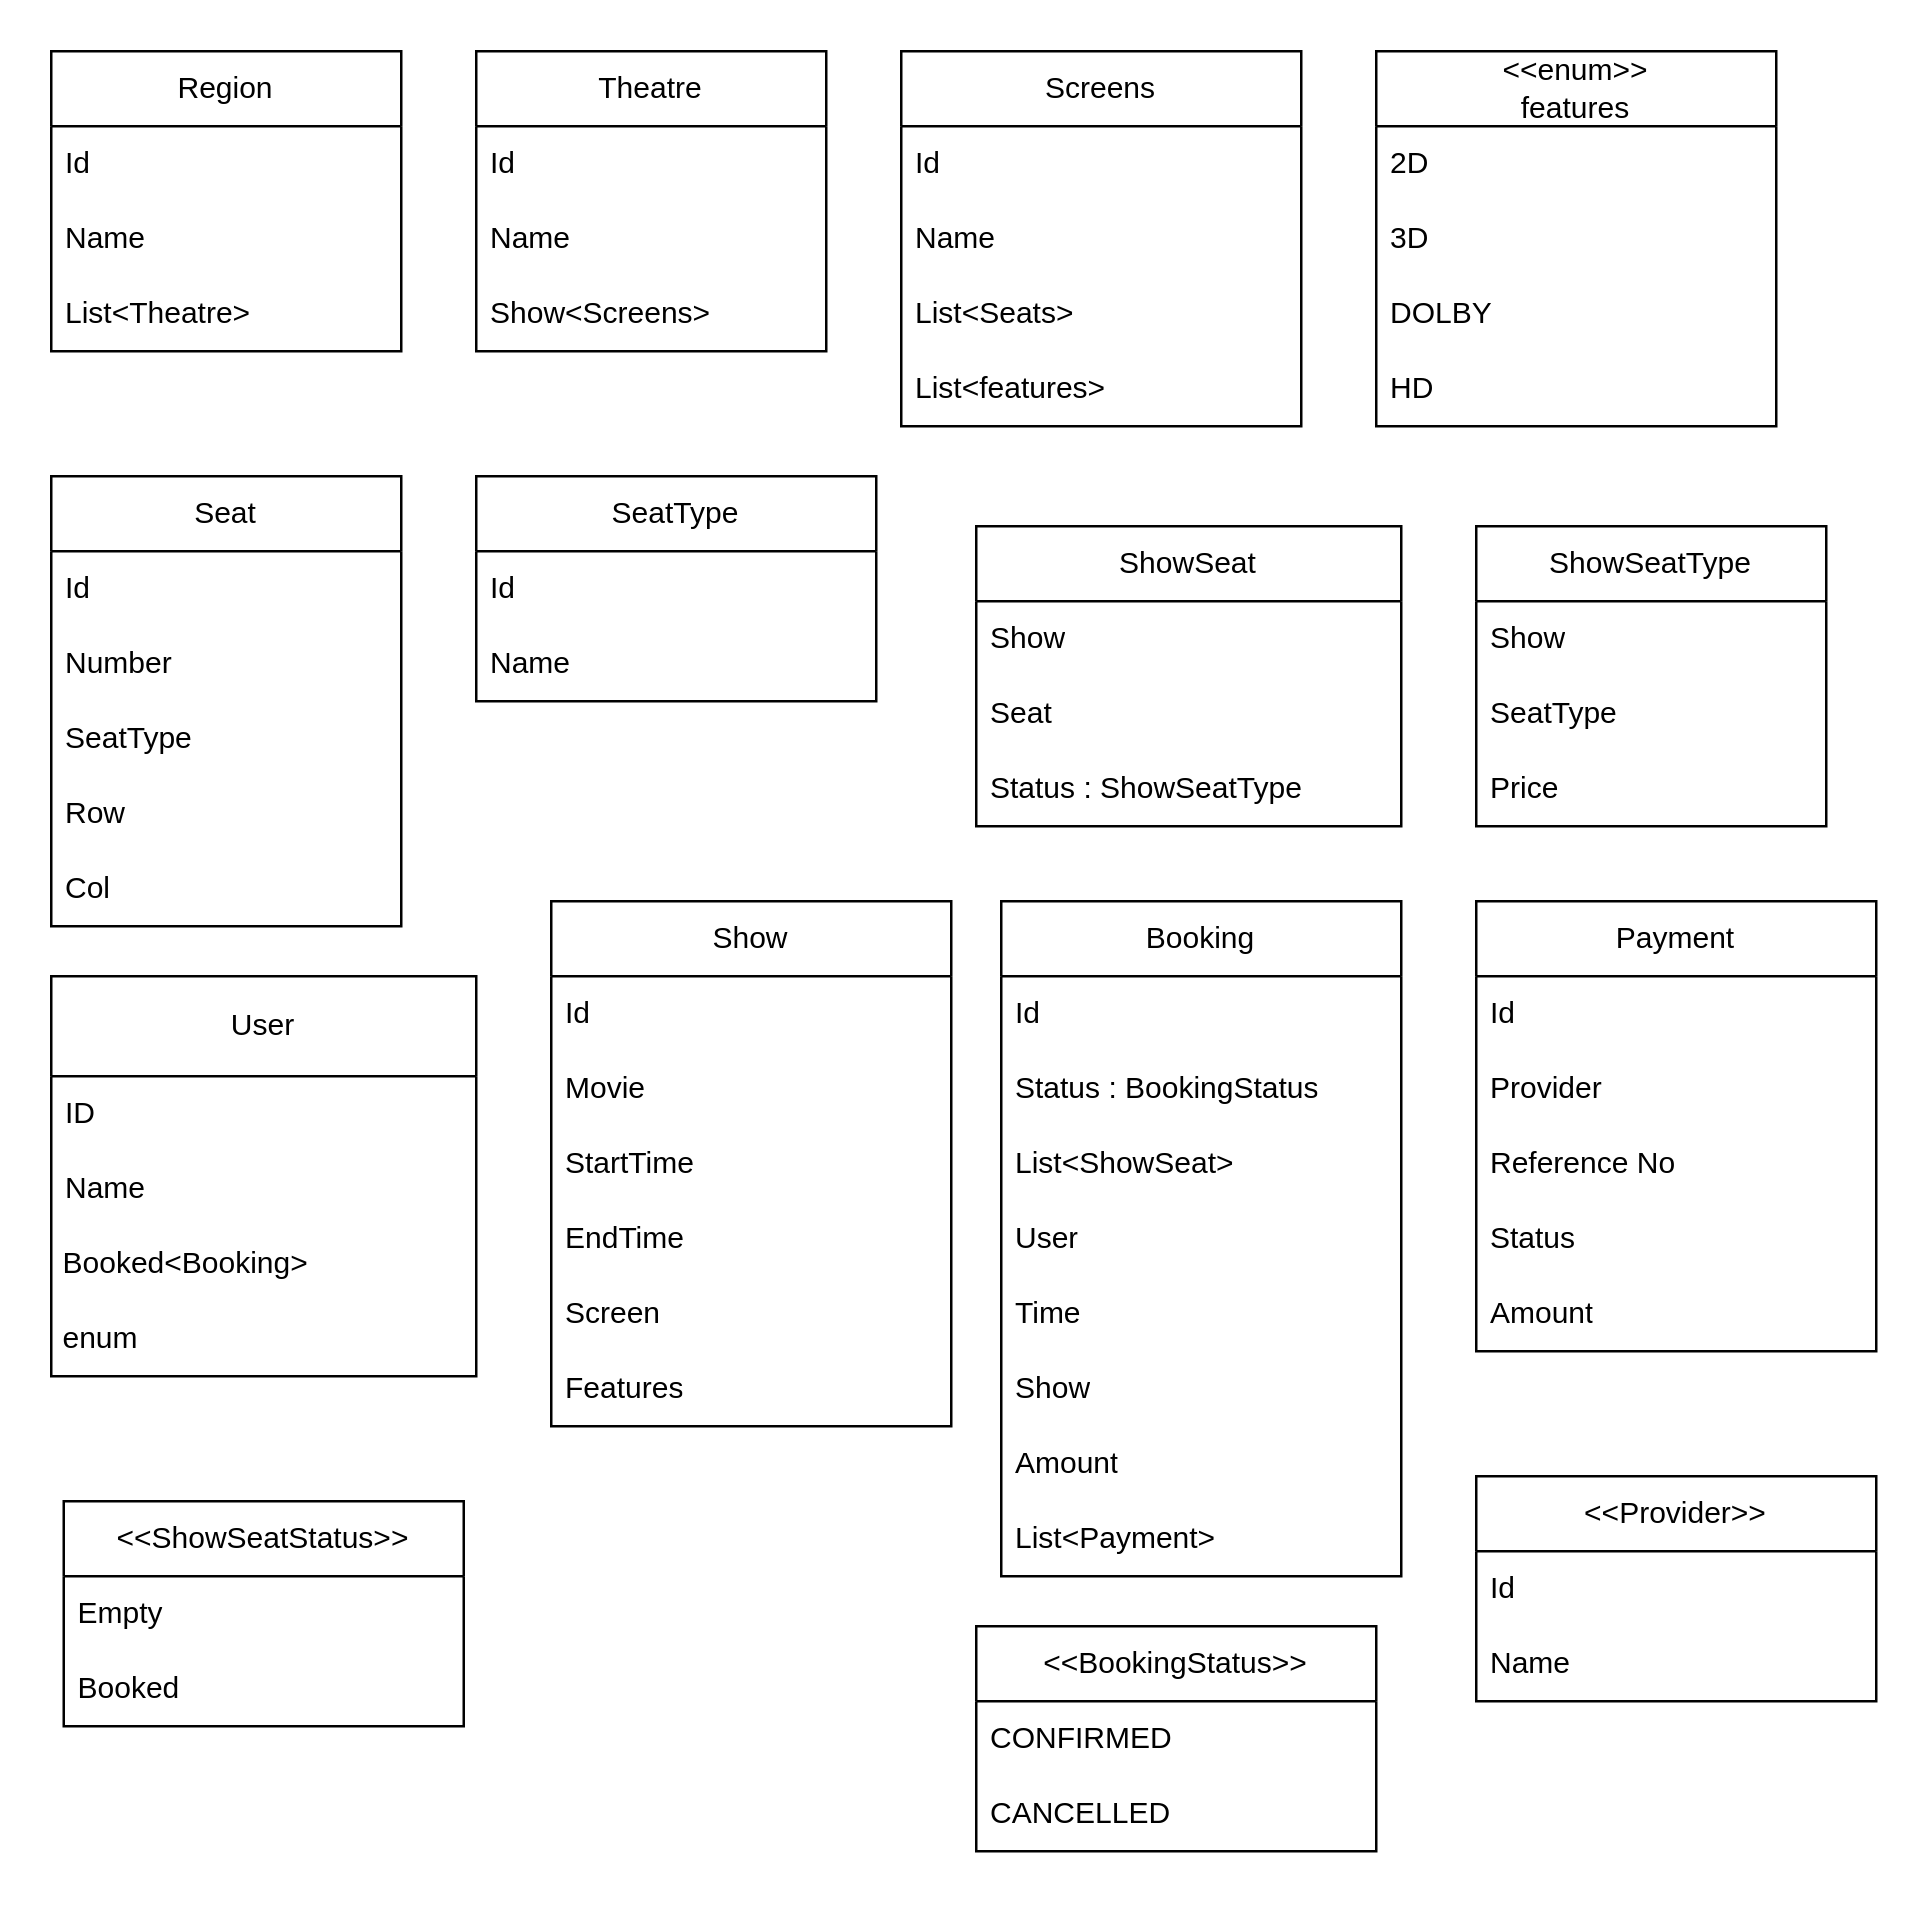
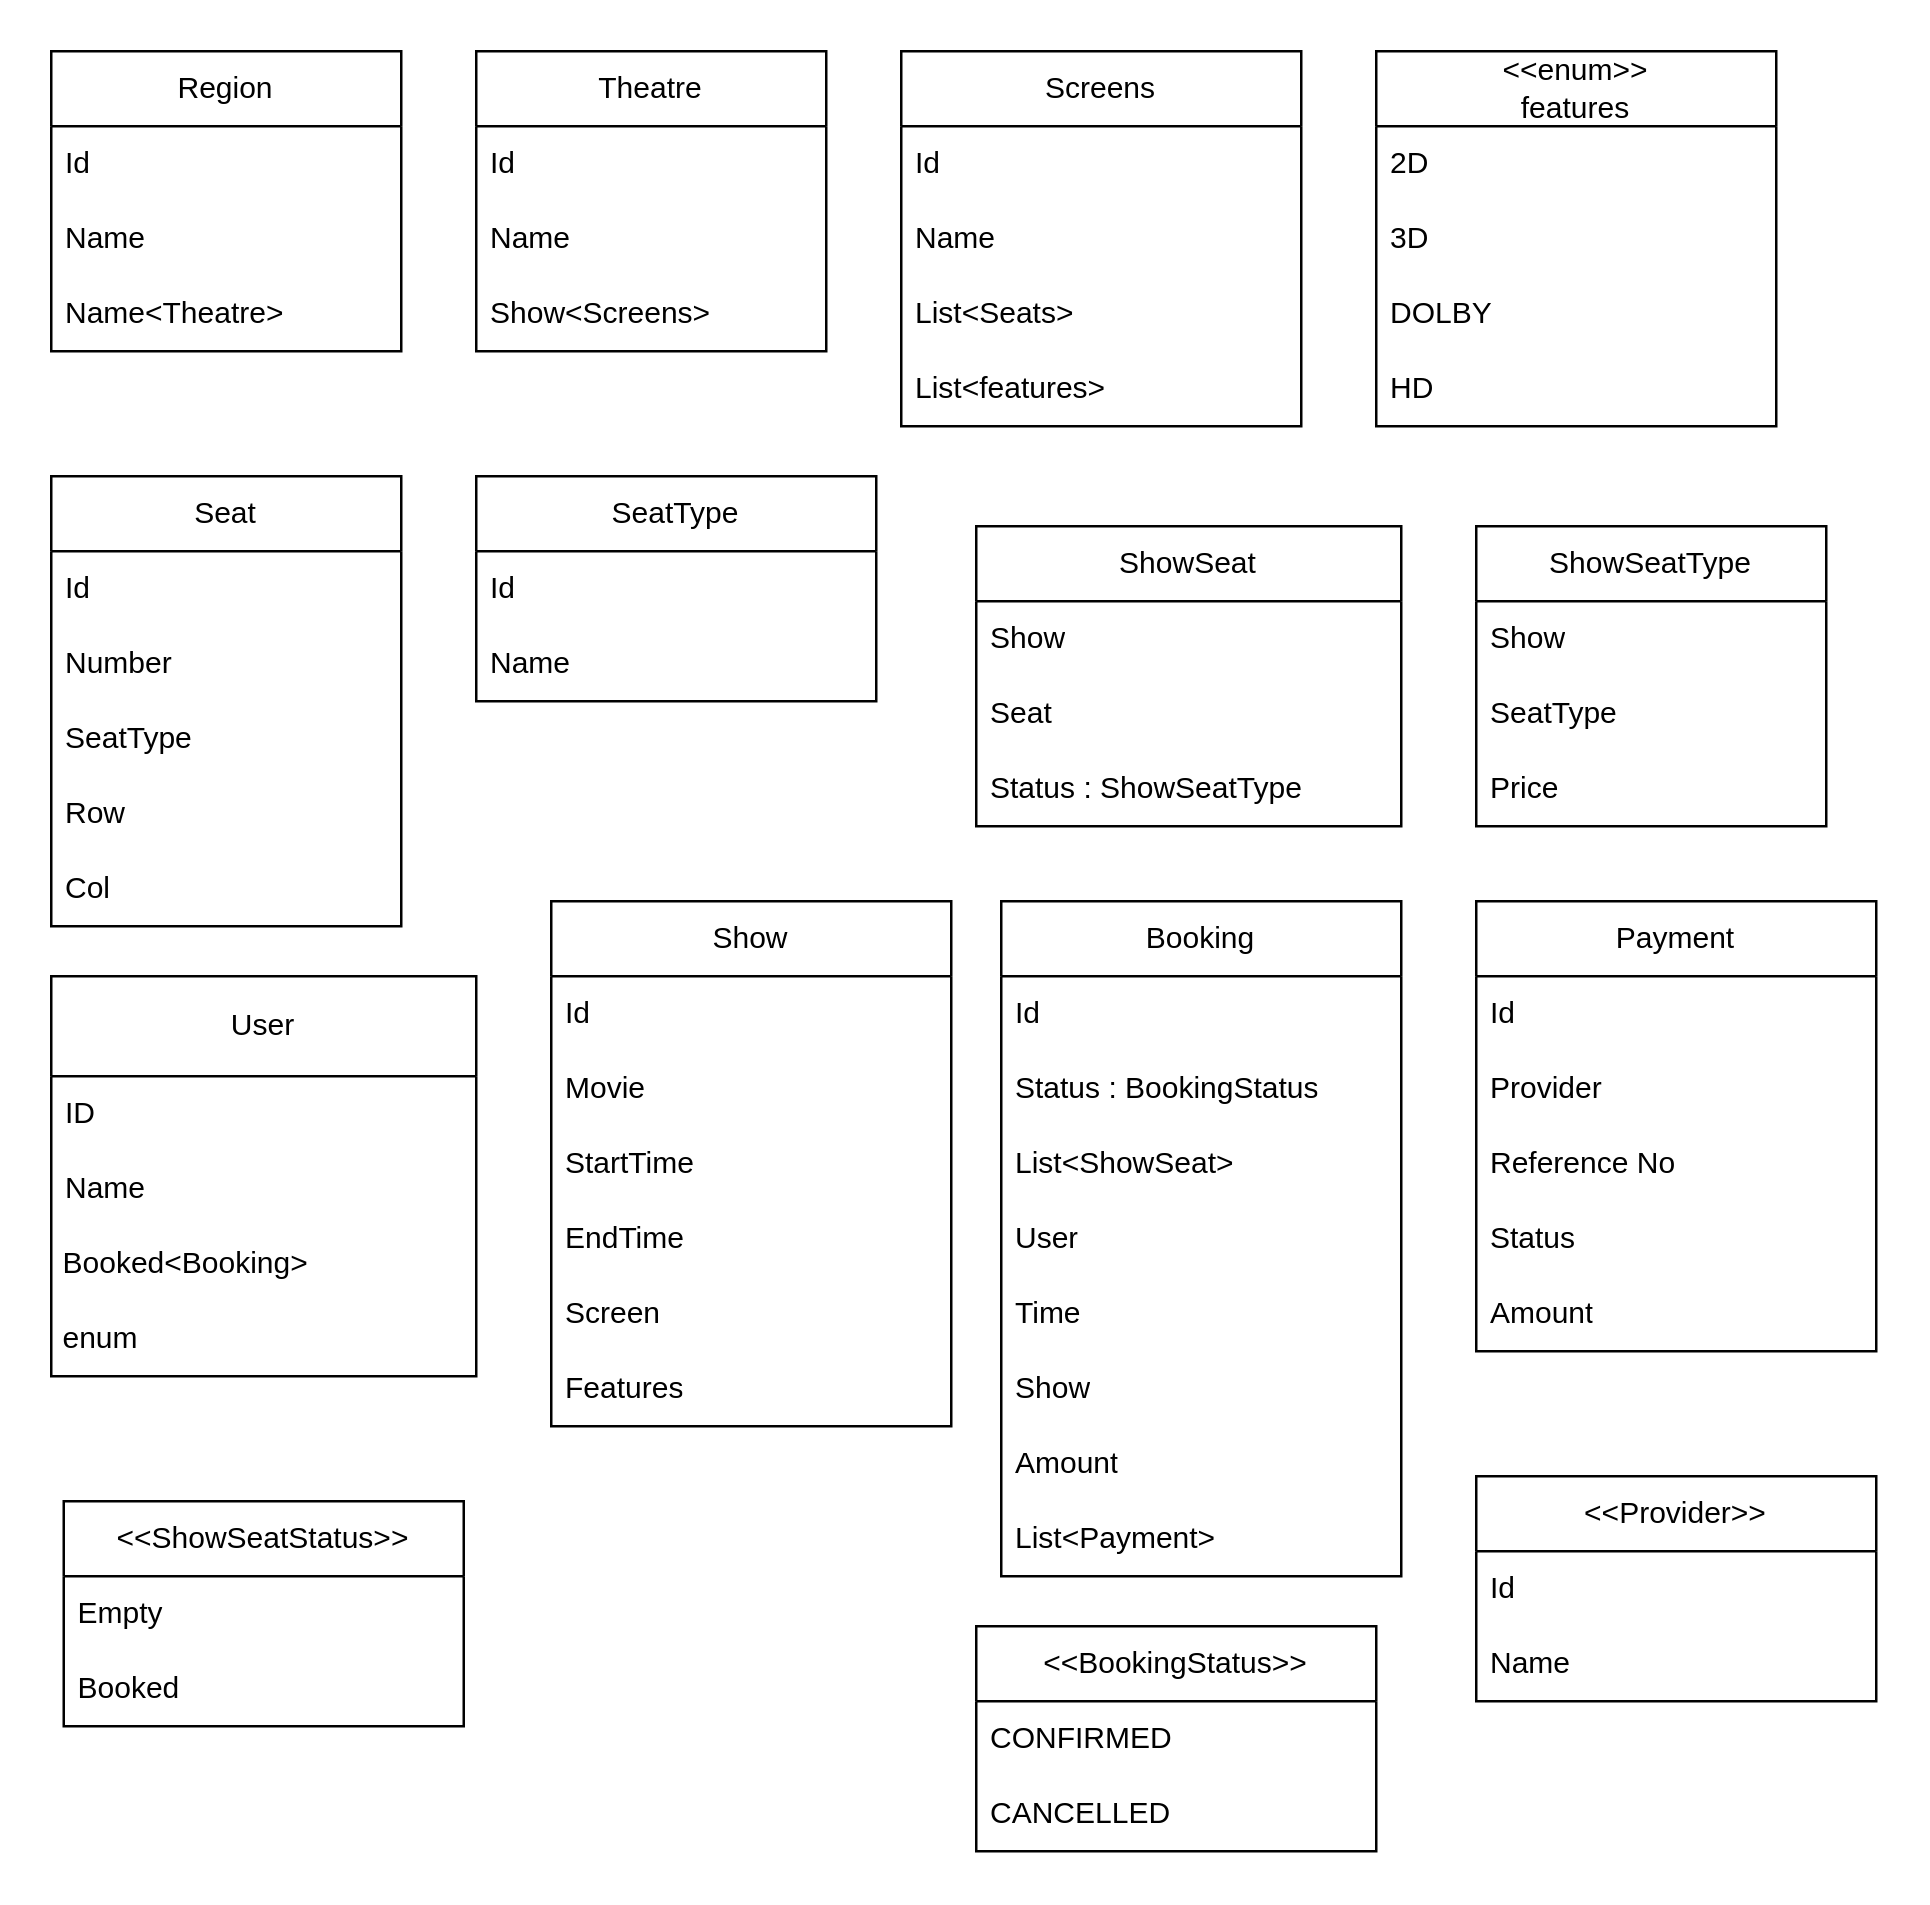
node "List<Theatre>": label "List<Theatre>" -> "Name<Theatre>"
